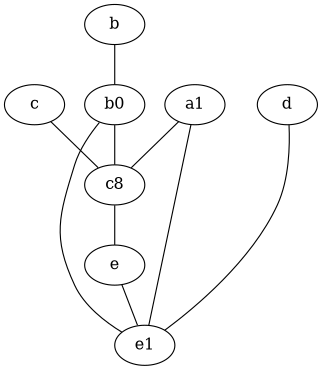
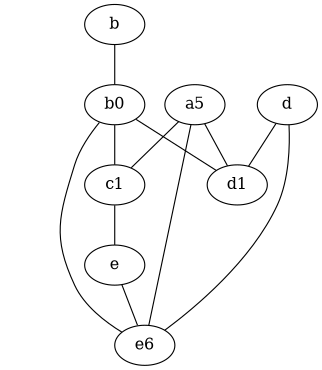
node "c": removed
node "a1": label "a1" -> "a5"
node "c8": label "c8" -> "c1"
node "d1": added
node "e1": label "e1" -> "e6"
